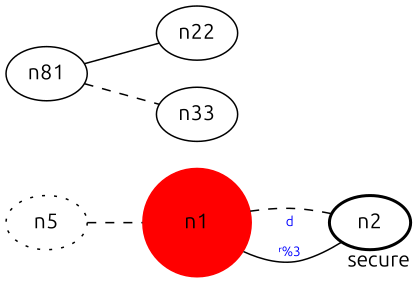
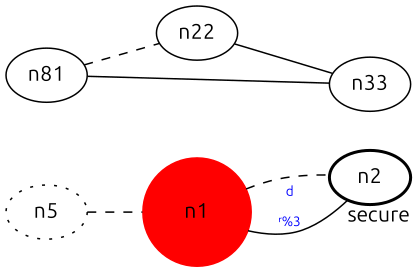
edge "n22" -- "n81": style solid -> dashed
edge "n22" -- "n33": added
edge "n81" -- "n33": style dashed -> solid
